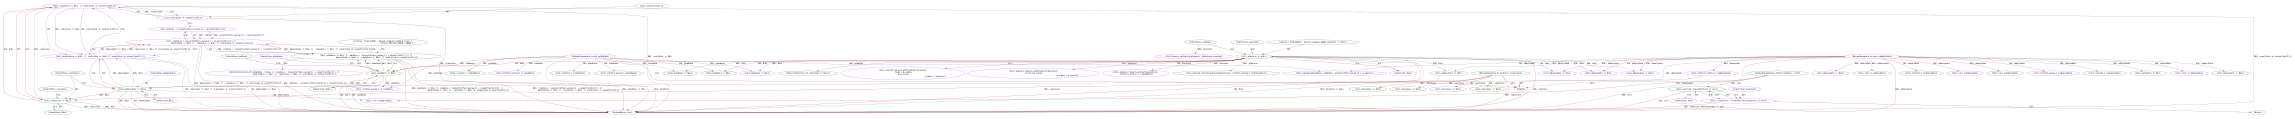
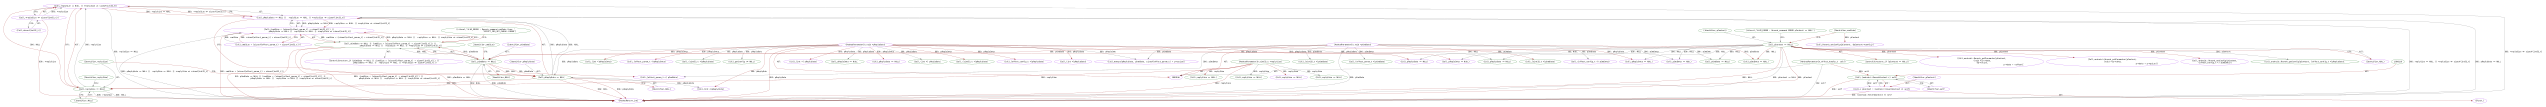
edge "(Call,*replySize != sizeof(int32_t))" -> "(Call,cmdSize < (sizeof(effect_param_t) + sizeof(int32_t)))": now "(Call,*replySize != sizeof(int32_t))" -> "(Call,sizeof(int32_t))"
node "1000118": added
edge "(Call,(effect_config_t *)pReplyData)" -> "1000106": now "(MethodParameterIn,void *pReplyData)" -> "1000106"
